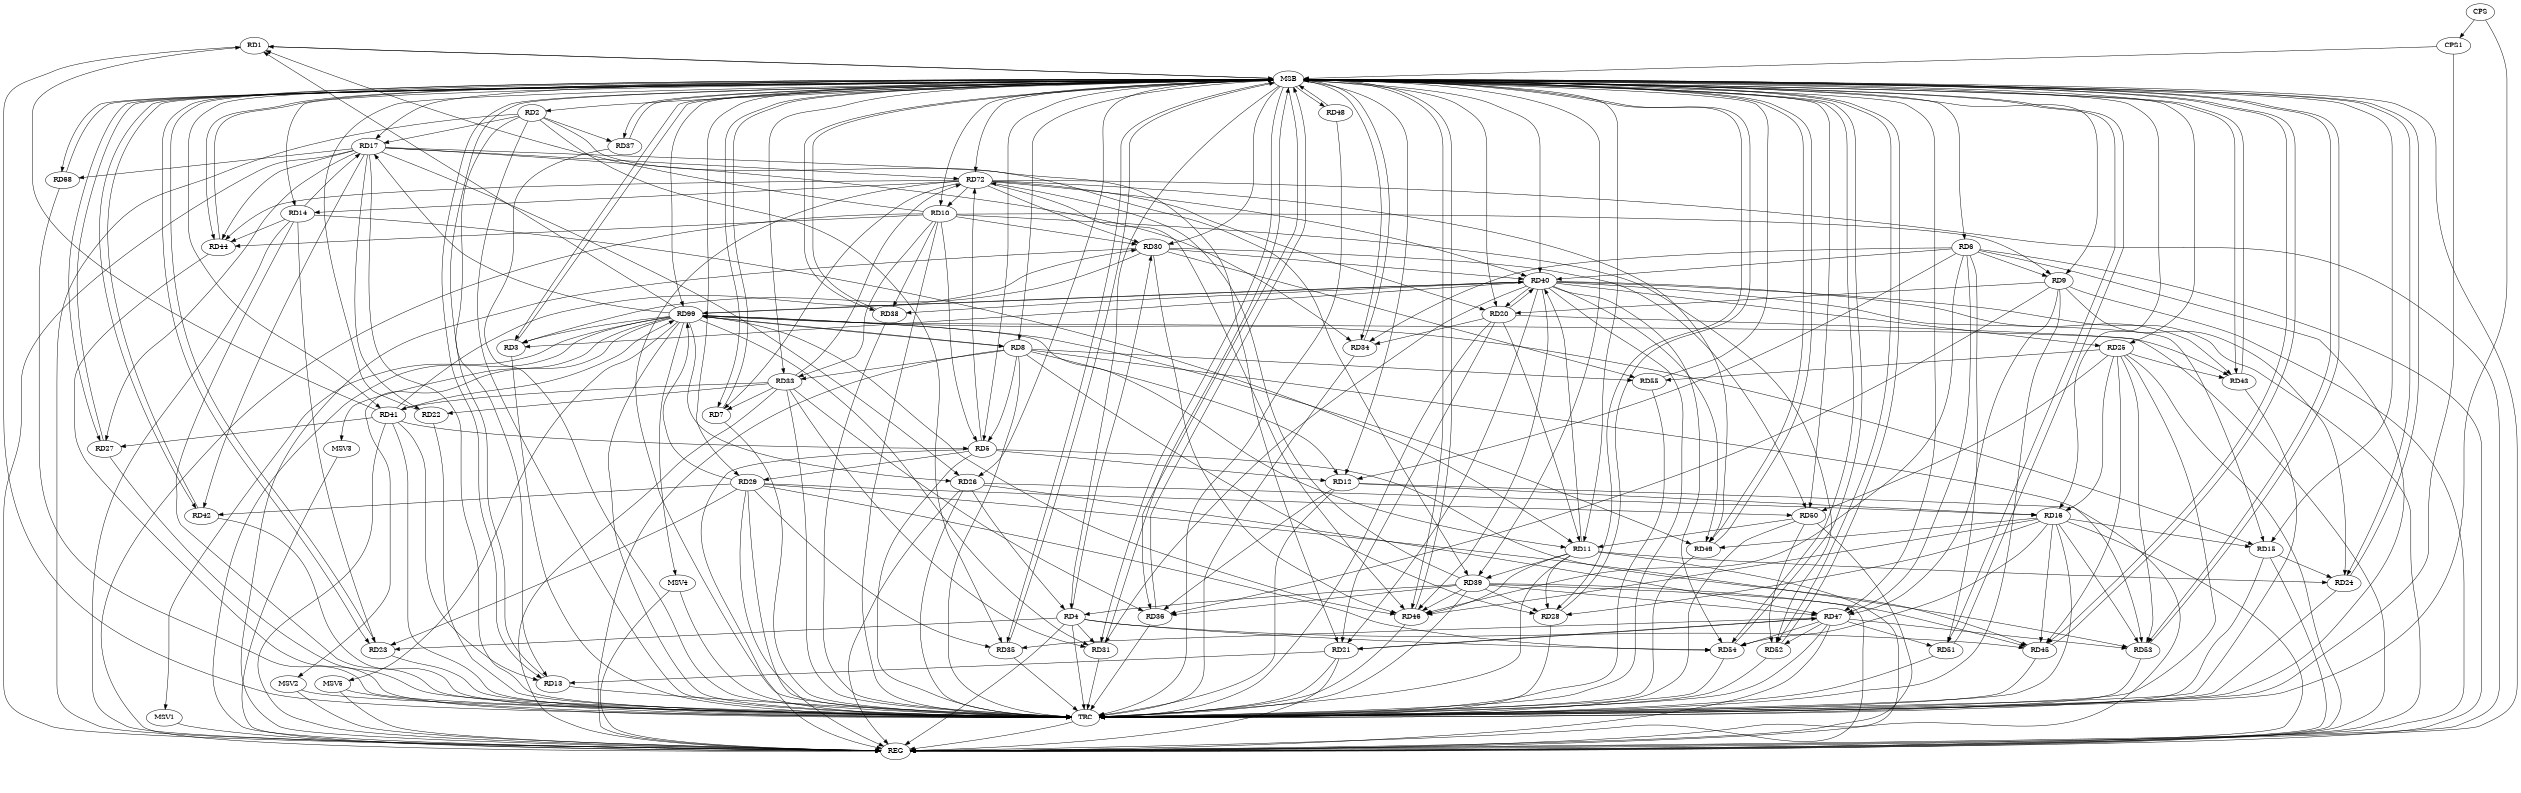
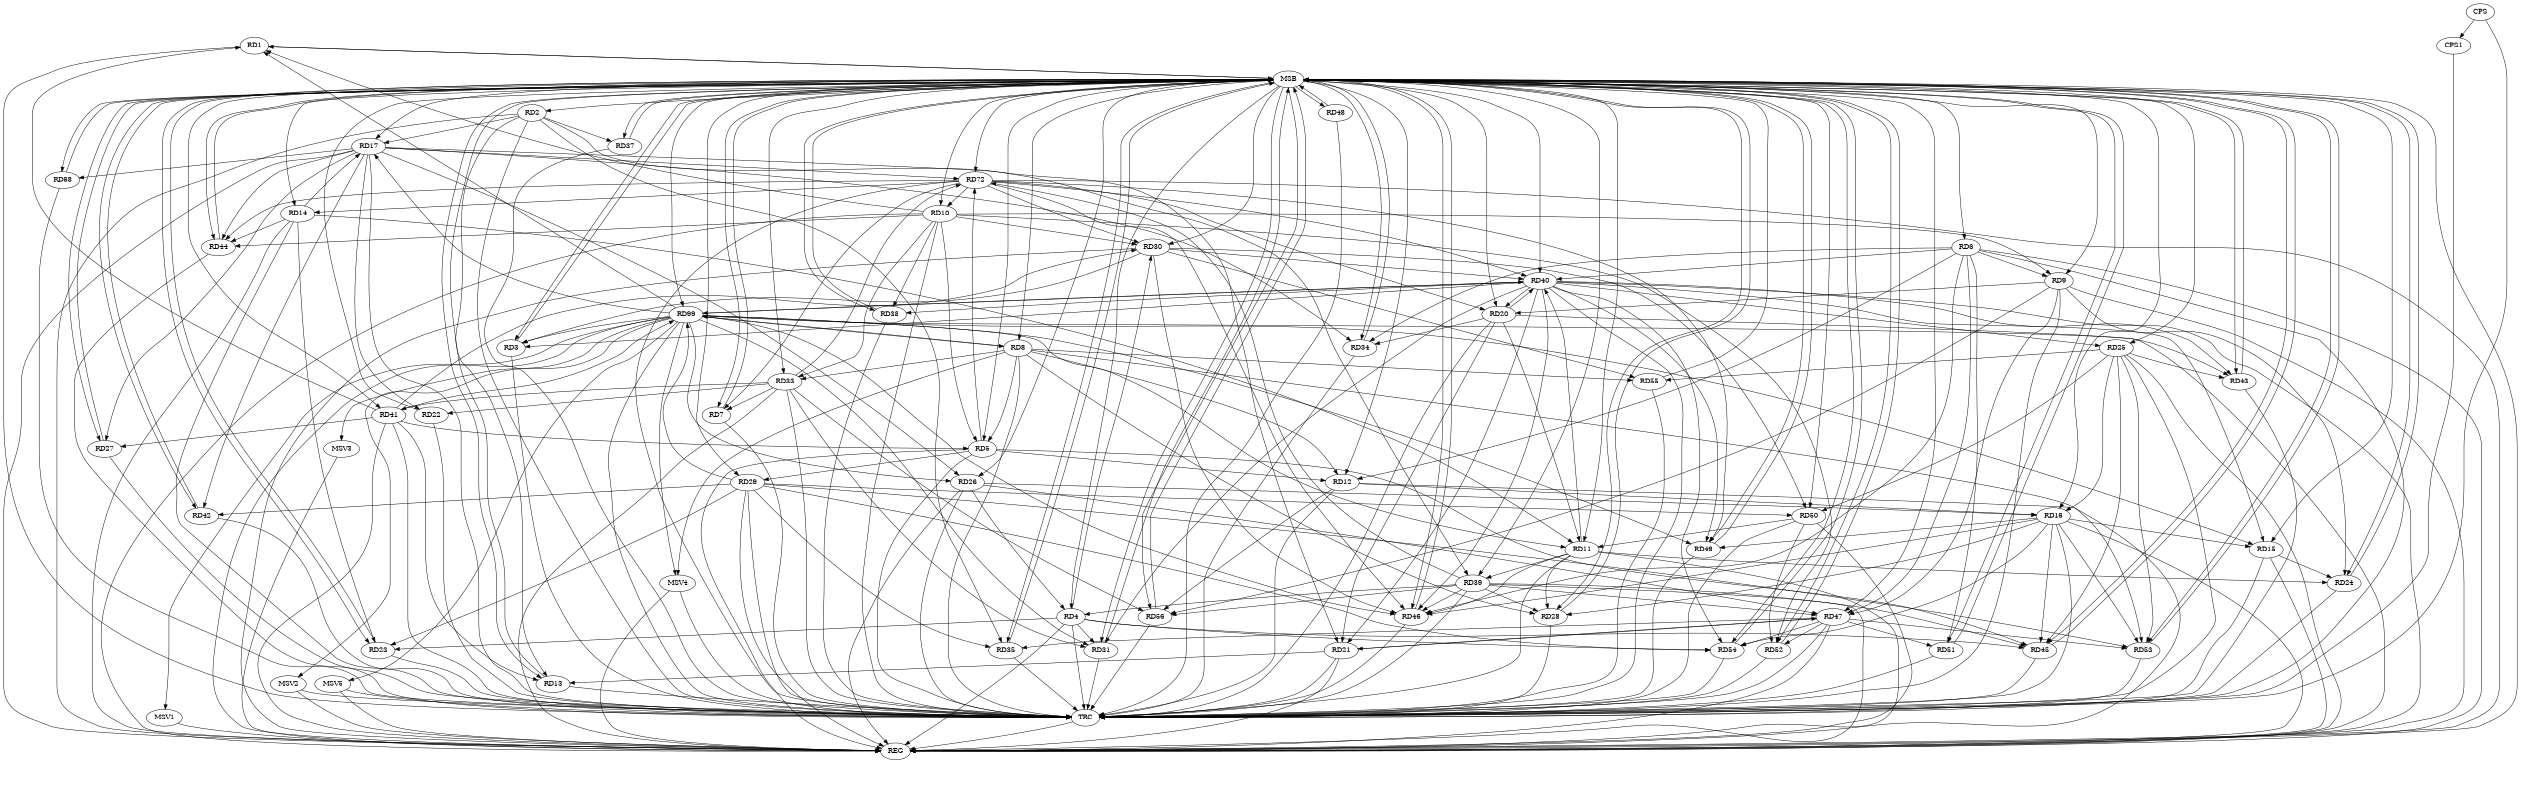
edge "CPS1" -> "MSB": removed
edge "RD8" -> "REG": now "RD8" -> "MSV4"
node "RD36": label "RD36" -> "RD56"
